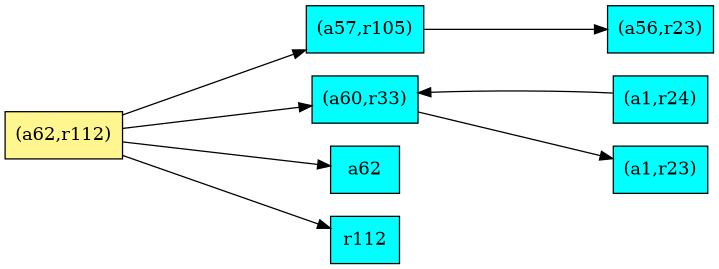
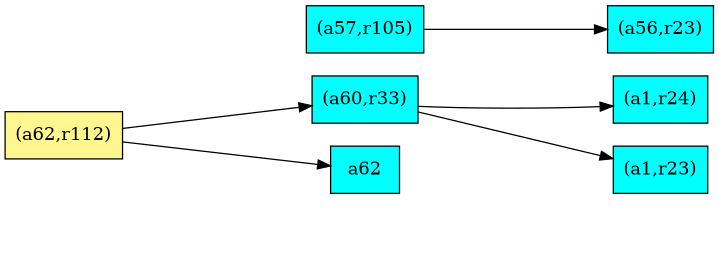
edge "(a62,r112)" -> "(a57,r105)": removed
edge "(a1,r24)" -> "(a60,r33)": reversed
node "r112": removed
